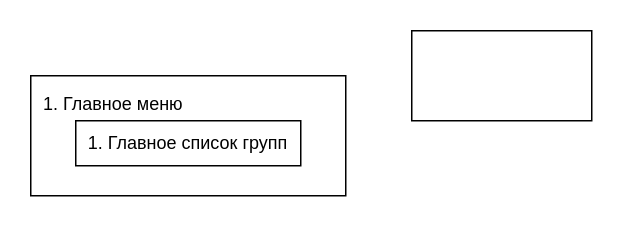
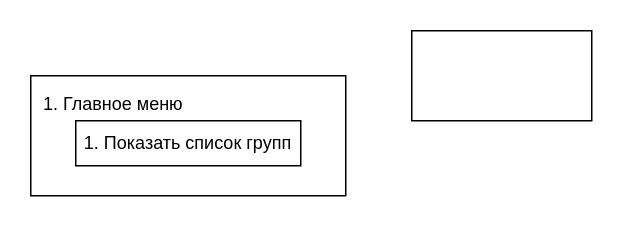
node "1. Главное список групп": label "1. Главное список групп" -> "1. Показать список групп"
